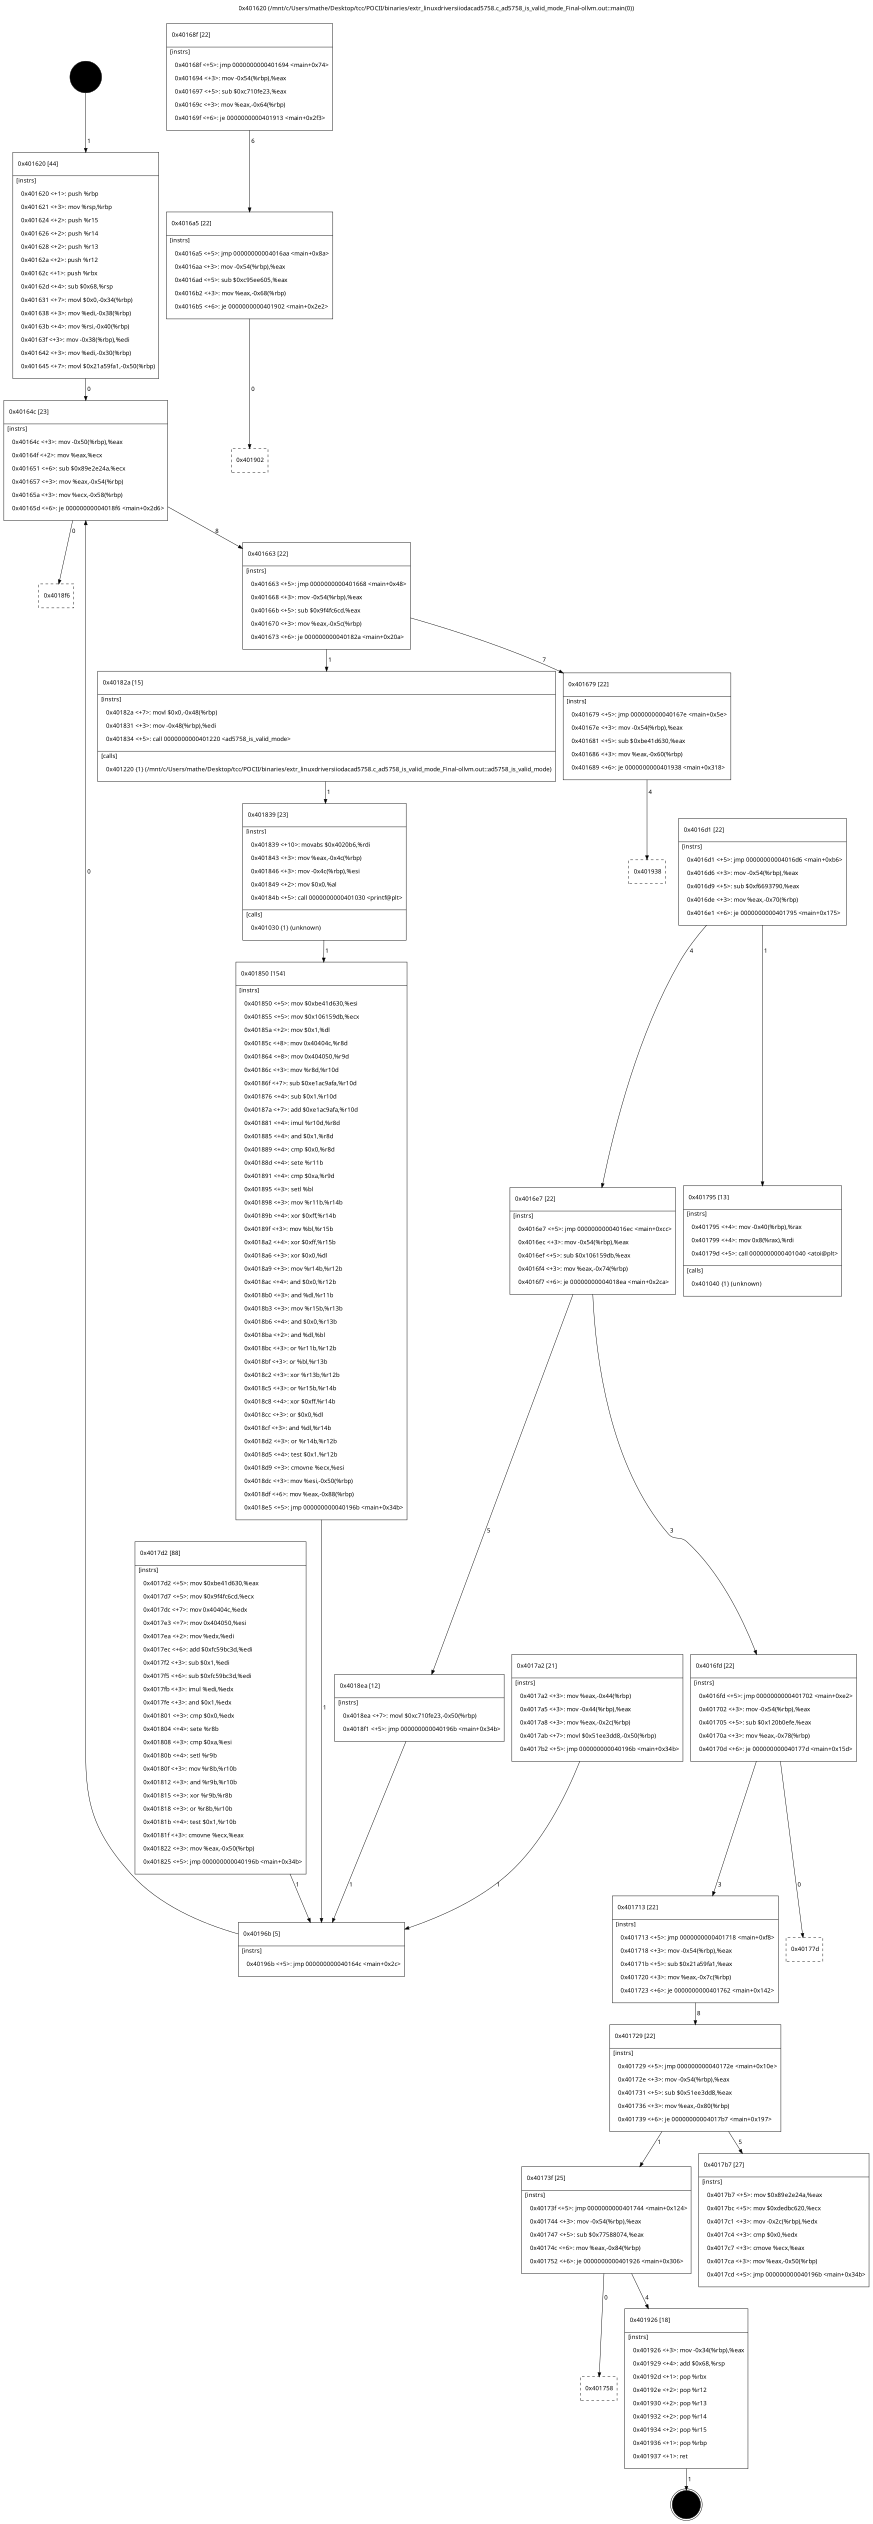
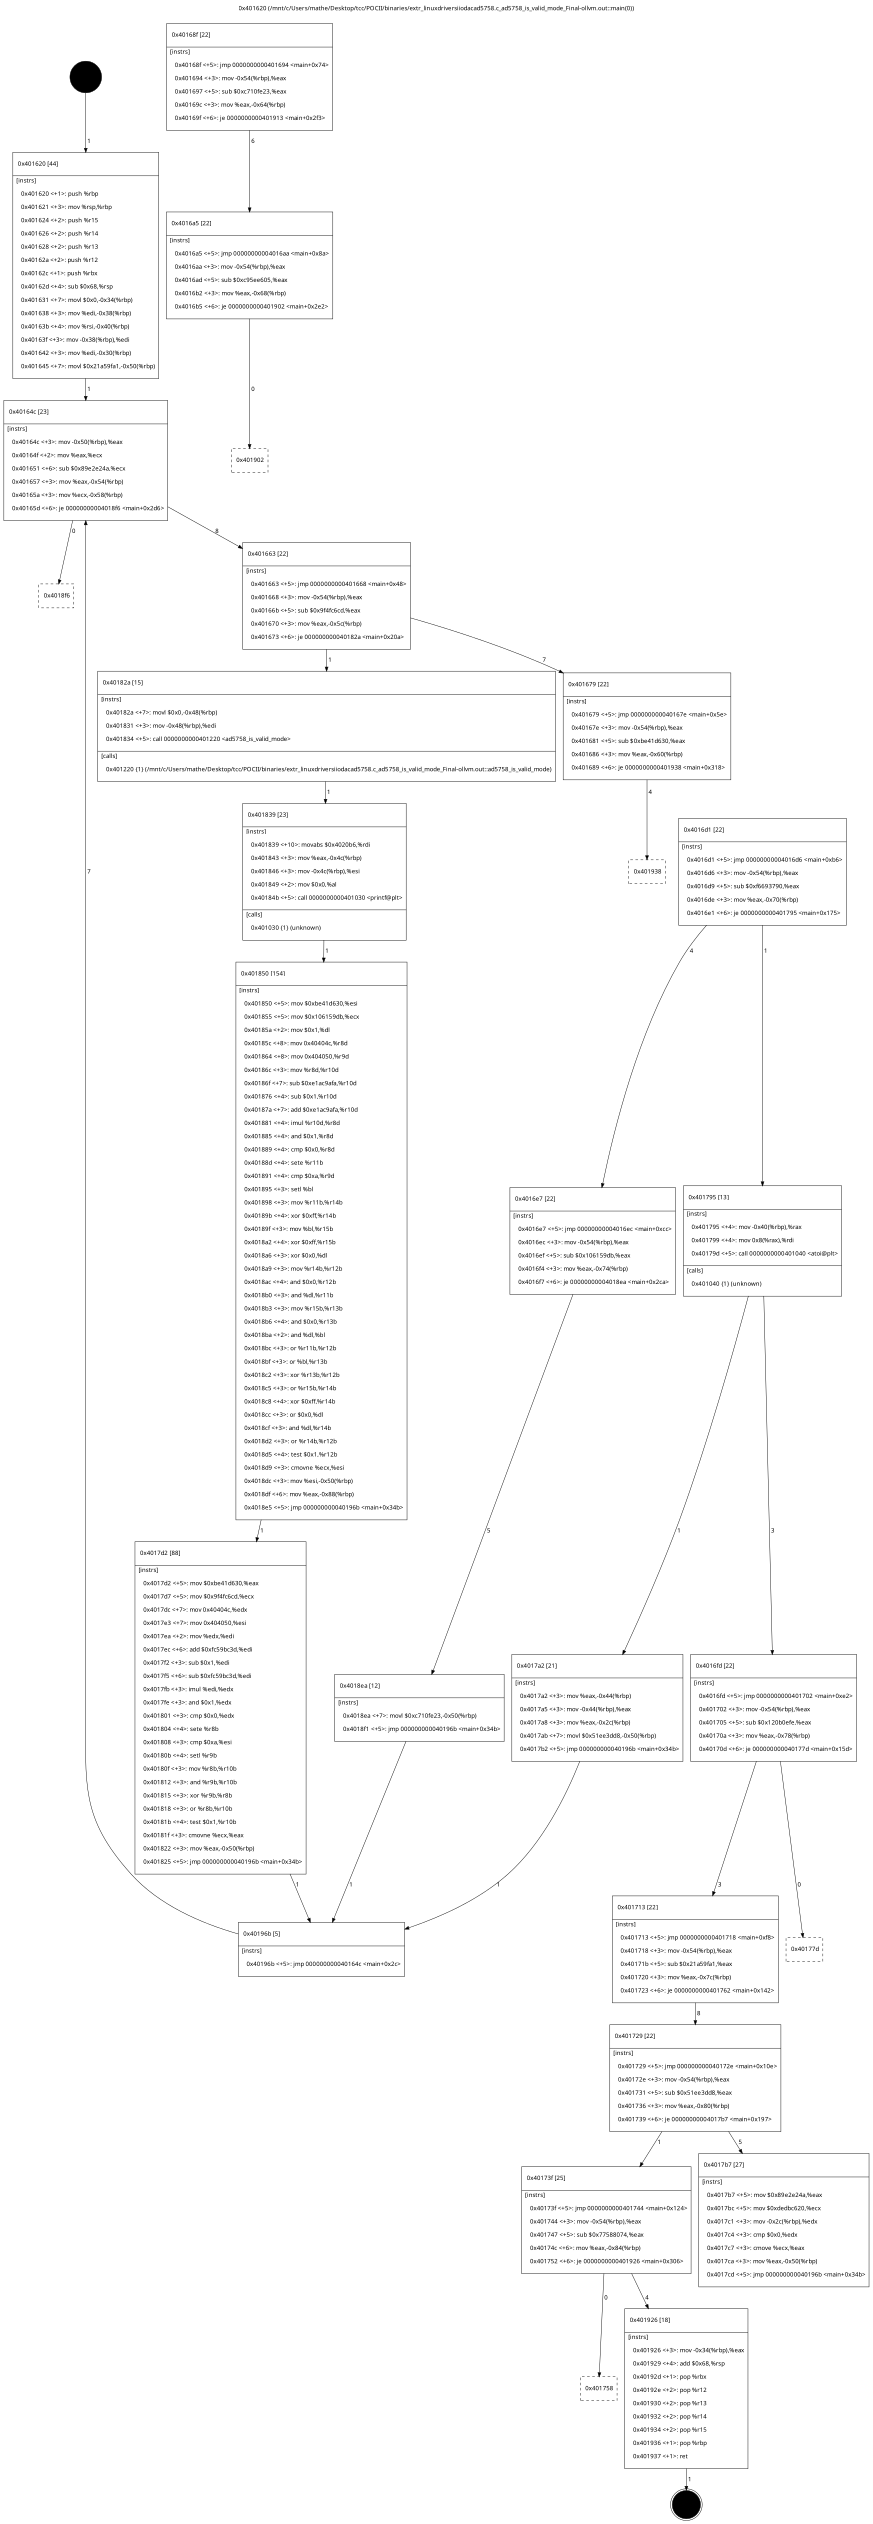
edge "0x401620 [44]" -> "0x40164c [23]": label " 0" -> " 1"
edge "0x40196b [5]" -> "0x40164c [23]": label " 0" -> " 7"
edge "0x401795 [13]" -> "0x4017a2 [21]": added, label "1"
edge "0x4016e7 [22]" -> "0x4016fd [22]": now "0x401795 [13]" -> "0x4016fd [22]"
edge "0x401850 [154]" -> "0x40196b [5]": now "0x401850 [154]" -> "0x4017d2 [88]"
